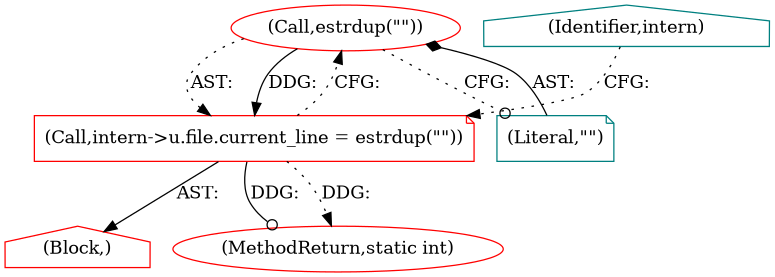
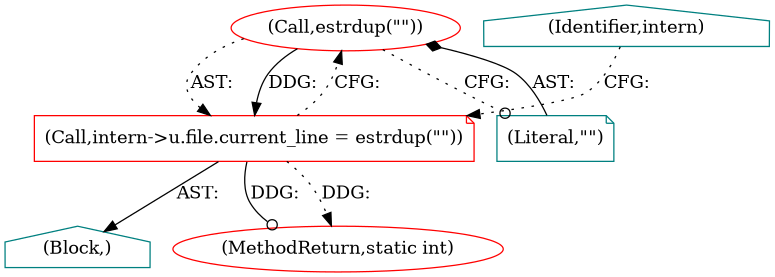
node "(Block,)": color red -> teal
